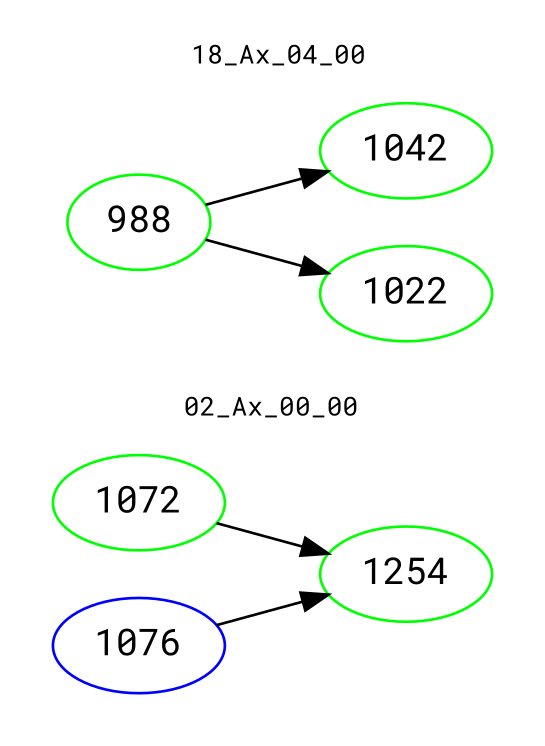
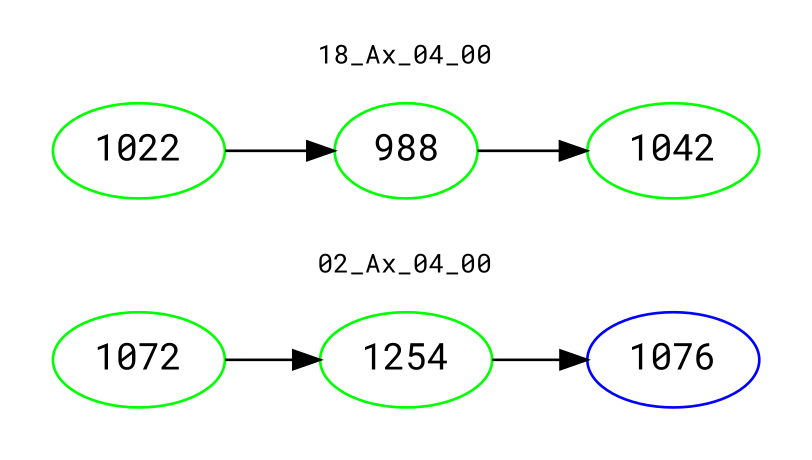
edge "988" -> "1022": reversed
cluster "02_Ax_00_00": label "02_Ax_00_00" -> "02_Ax_04_00"
edge "1076" -> "1254": reversed
